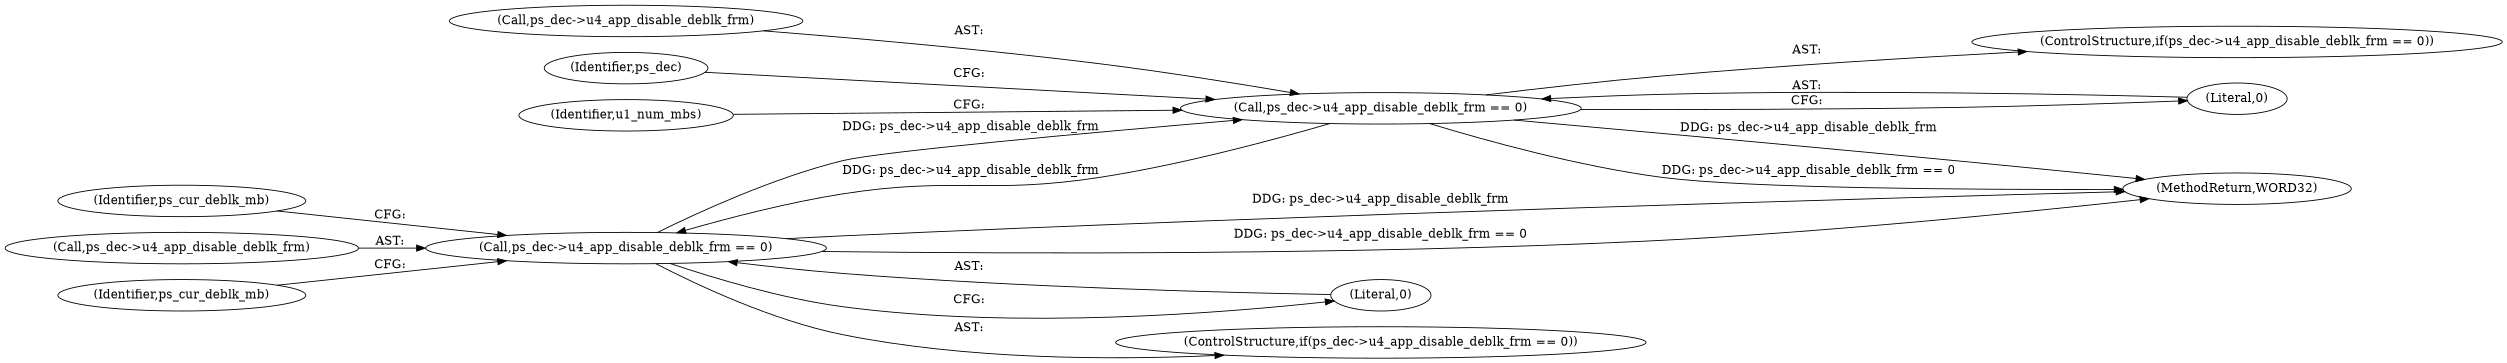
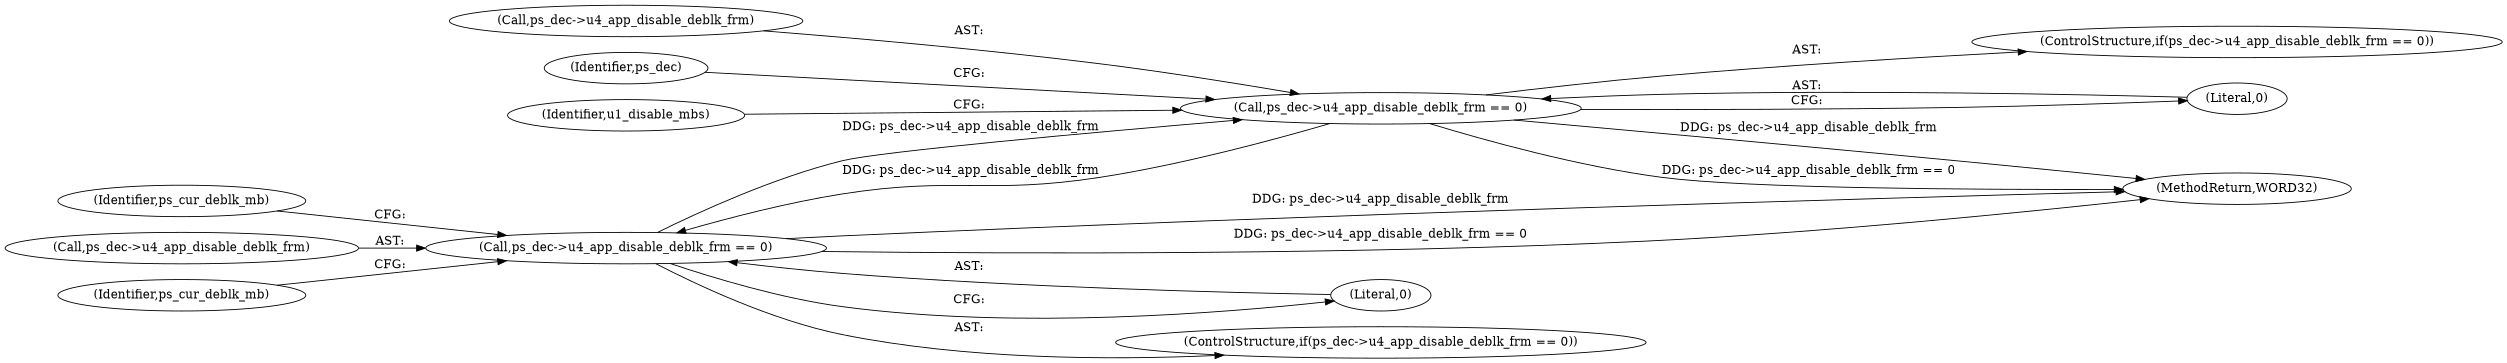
node "(Identifier,u1_num_mbs)": label "(Identifier,u1_num_mbs)" -> "(Identifier,u1_disable_mbs)"
